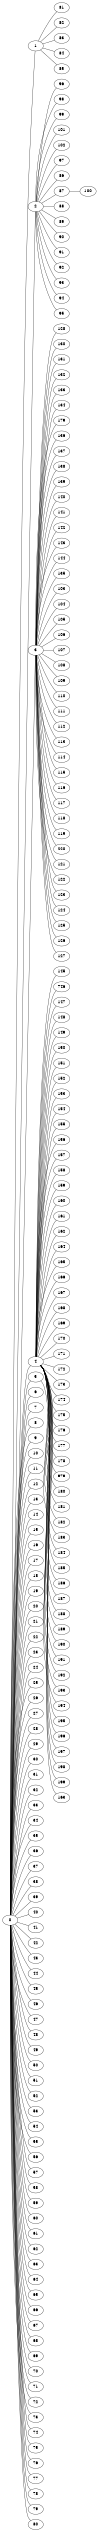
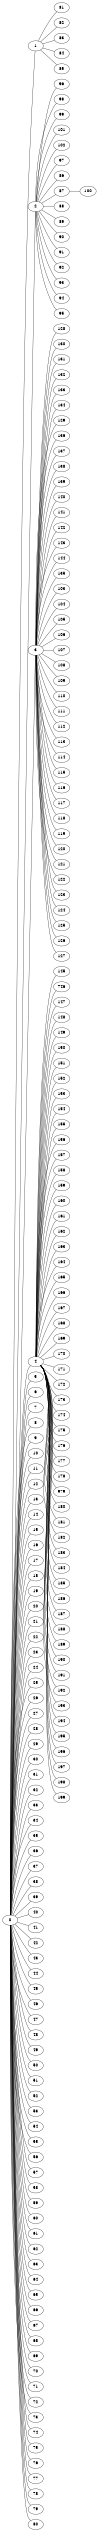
node "179": label "179" -> "129"
node "220": label "220" -> "120"
edge "5" -- "163": now "4" -- "163"
